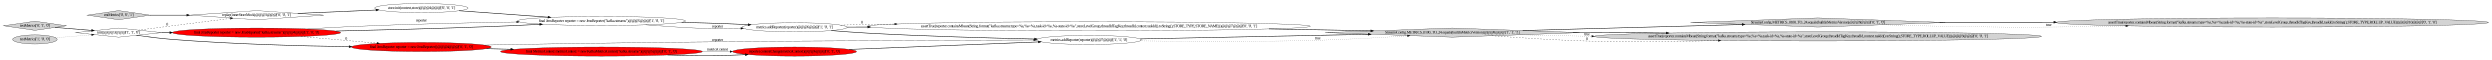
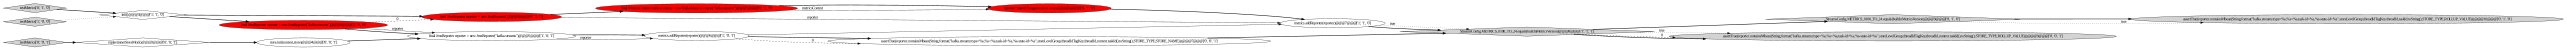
edge "init()@@@3@@@['1', '1', '0']" -> "replay(innerStoreMock)@@@3@@@['0', '0', '1']": removed, label "0"
edge "metrics.addReporter(reporter)@@@6@@@['1', '0', '1']" -> "metrics.addReporter(reporter)@@@7@@@['1', '1', '0']": style bold -> solid
node "testMetrics['1', '0', '0']": shape ellipse -> diamond
